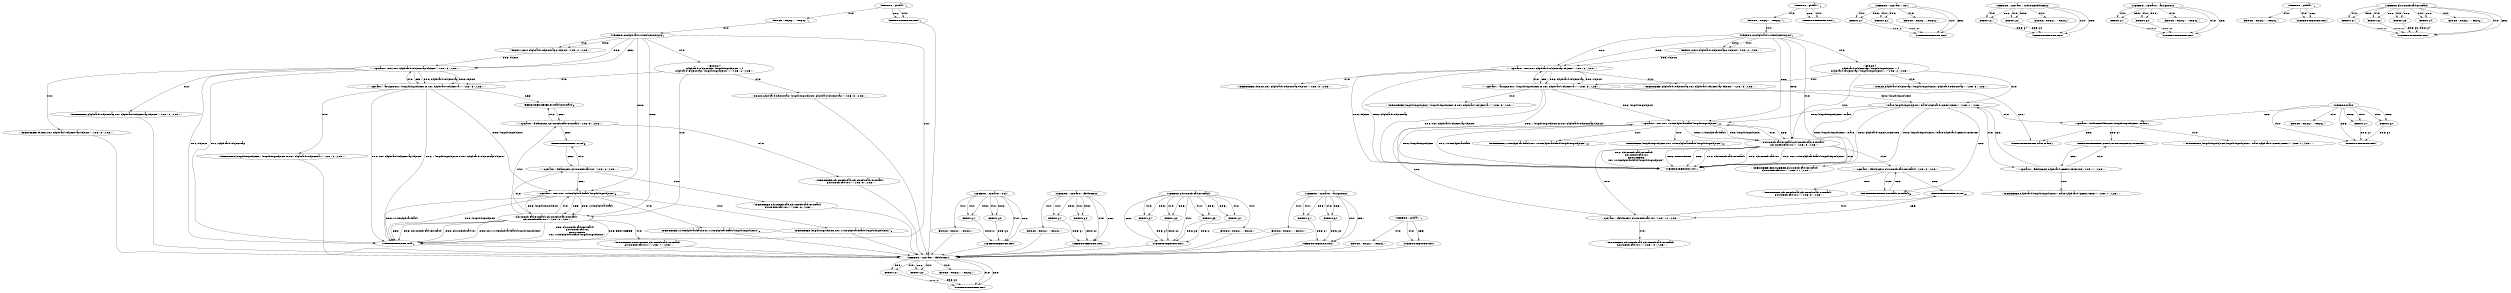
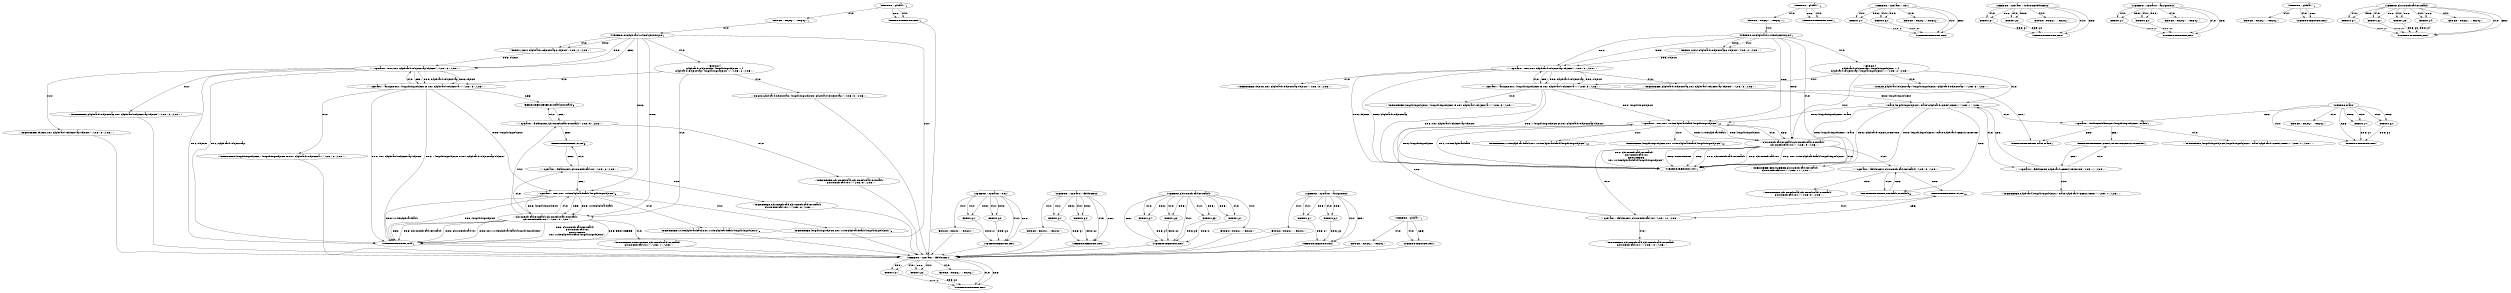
edge "(<operator>.indirectFieldAccess,long_living_objects->erase)" -> "(FIELD_IDENTIFIER,CBF_SMBITMAP,CBF_SMBITMAP)": label "DDG: p1" -> "CFG: "
